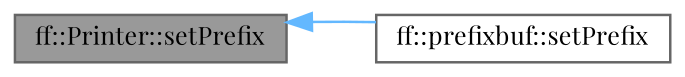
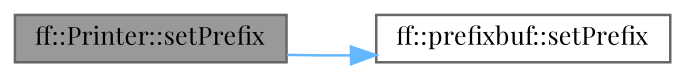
edge "ff::prefixbuf::setPrefix" -> "ff::Printer::setPrefix": reversed
